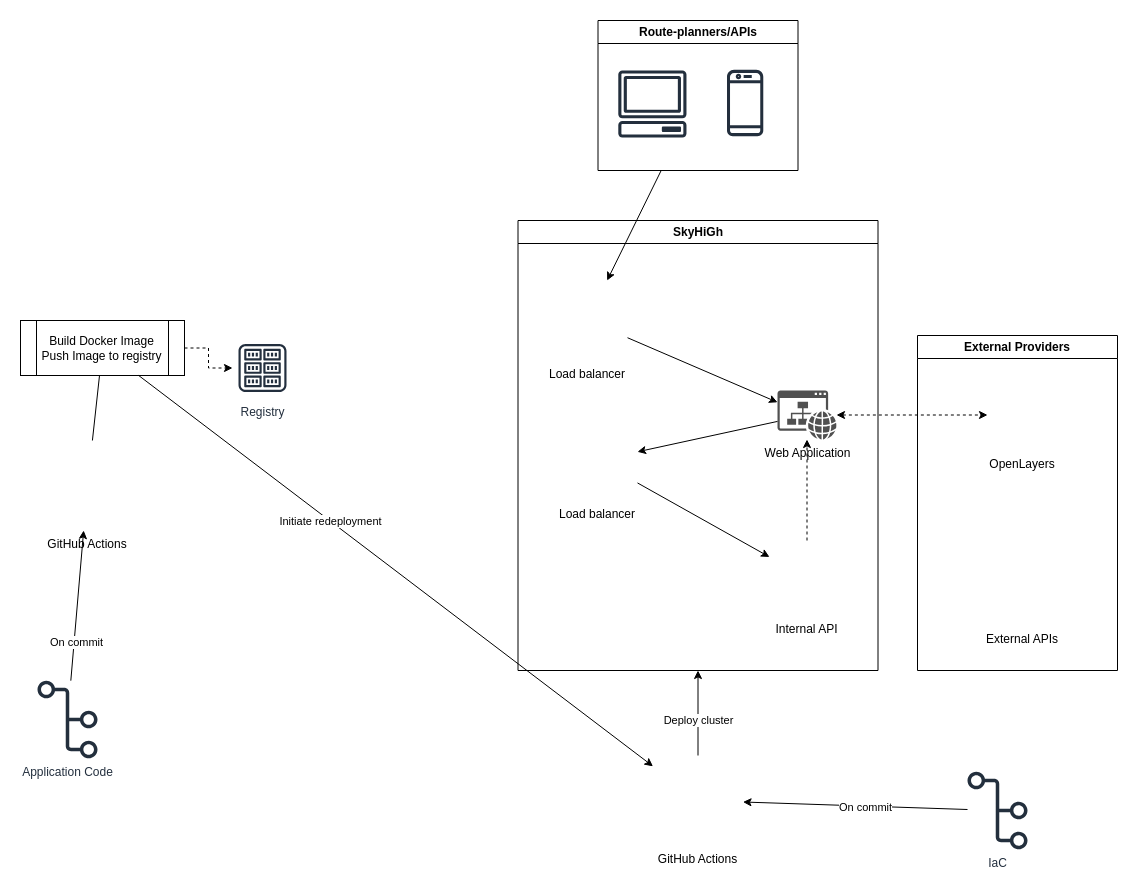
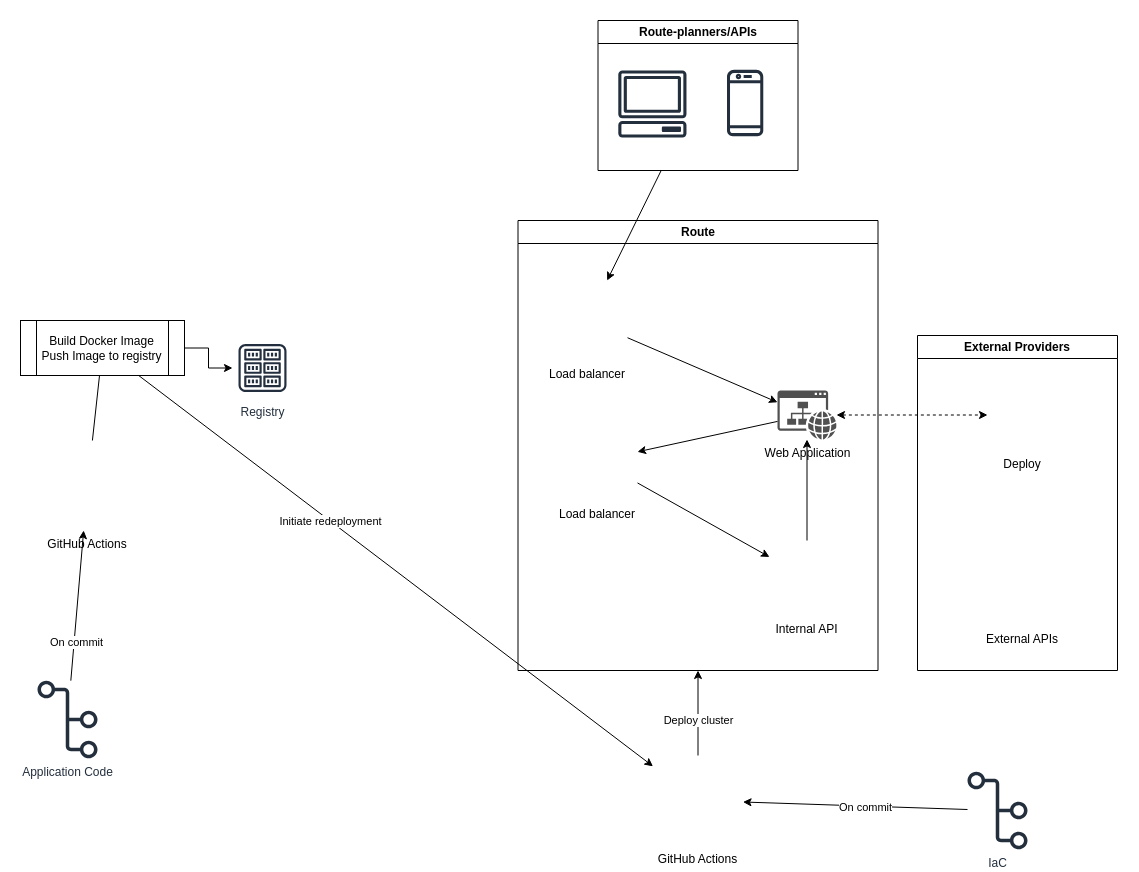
node "SkyHiGh": label "SkyHiGh" -> "Route"
edge "Build Docker Image Push Image to registry" -> "Registry": style dashed -> solid
node "OpenLayers": label "OpenLayers" -> "Deploy"
edge "Internal API" -> "Web Application": style dashed -> solid
